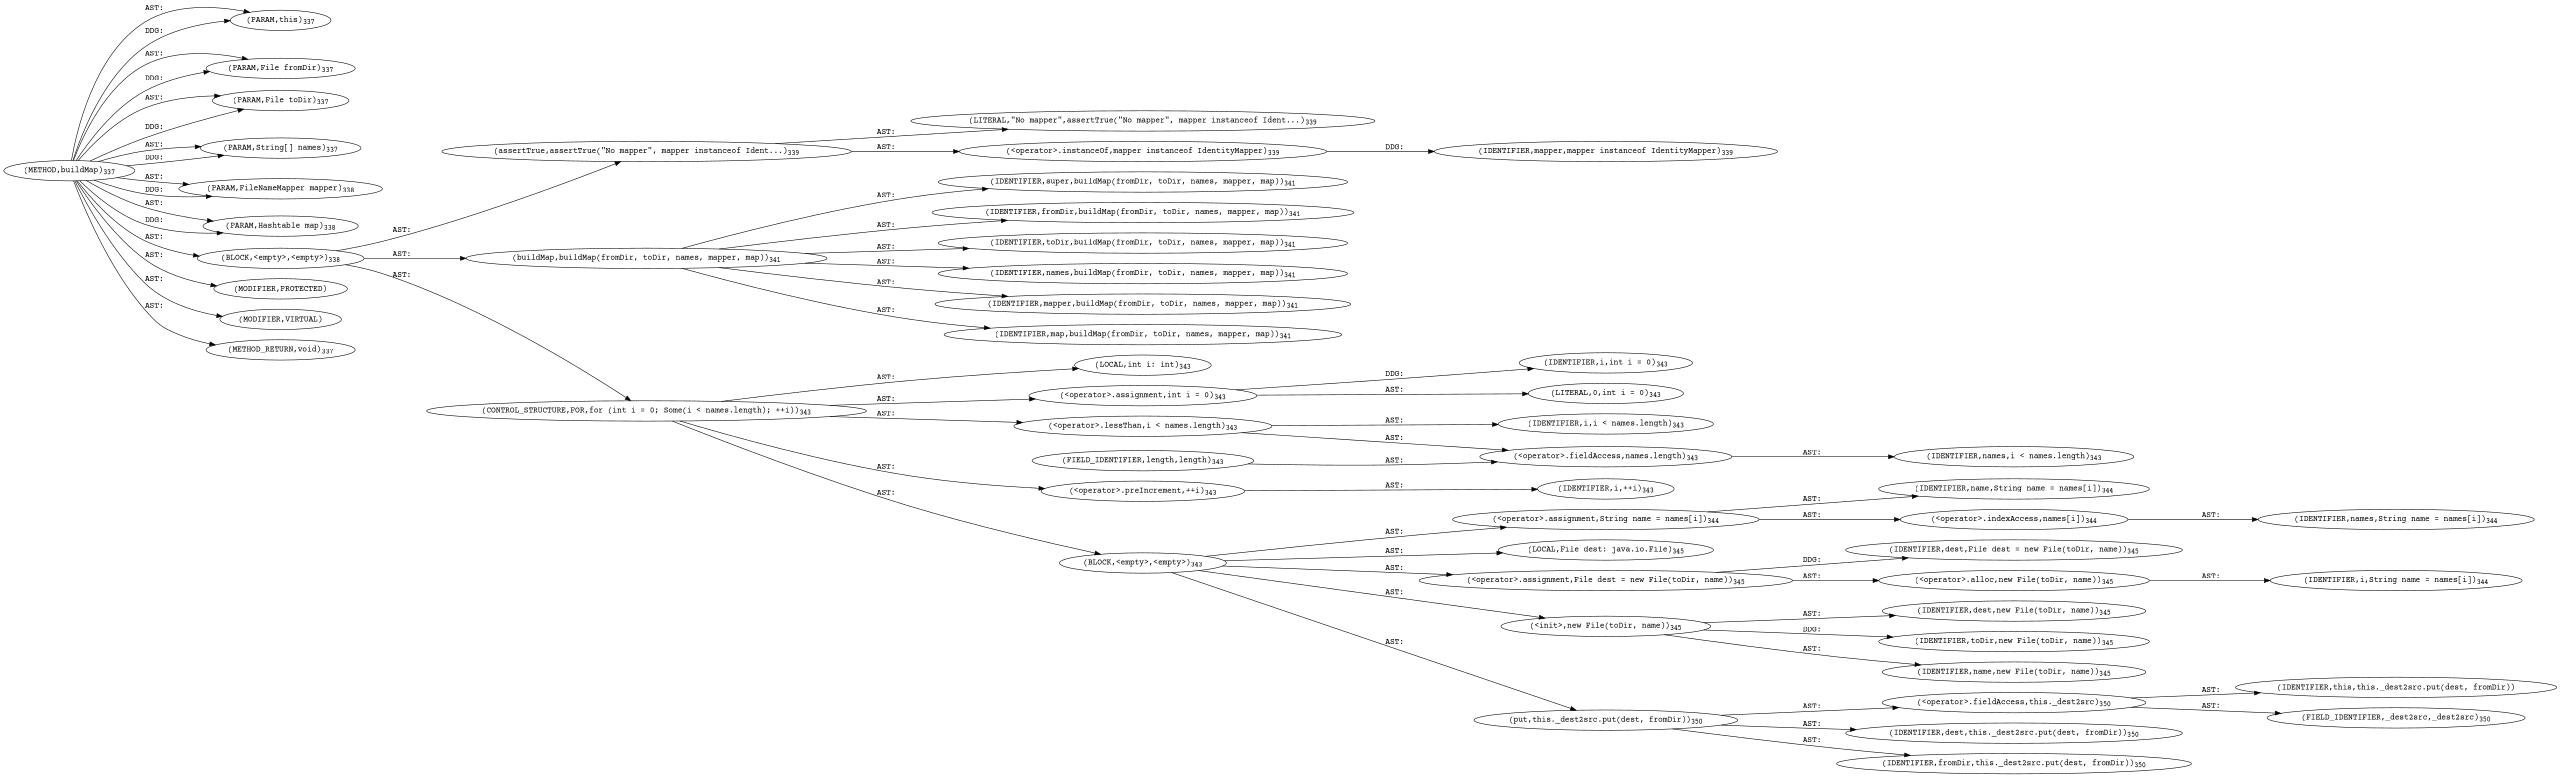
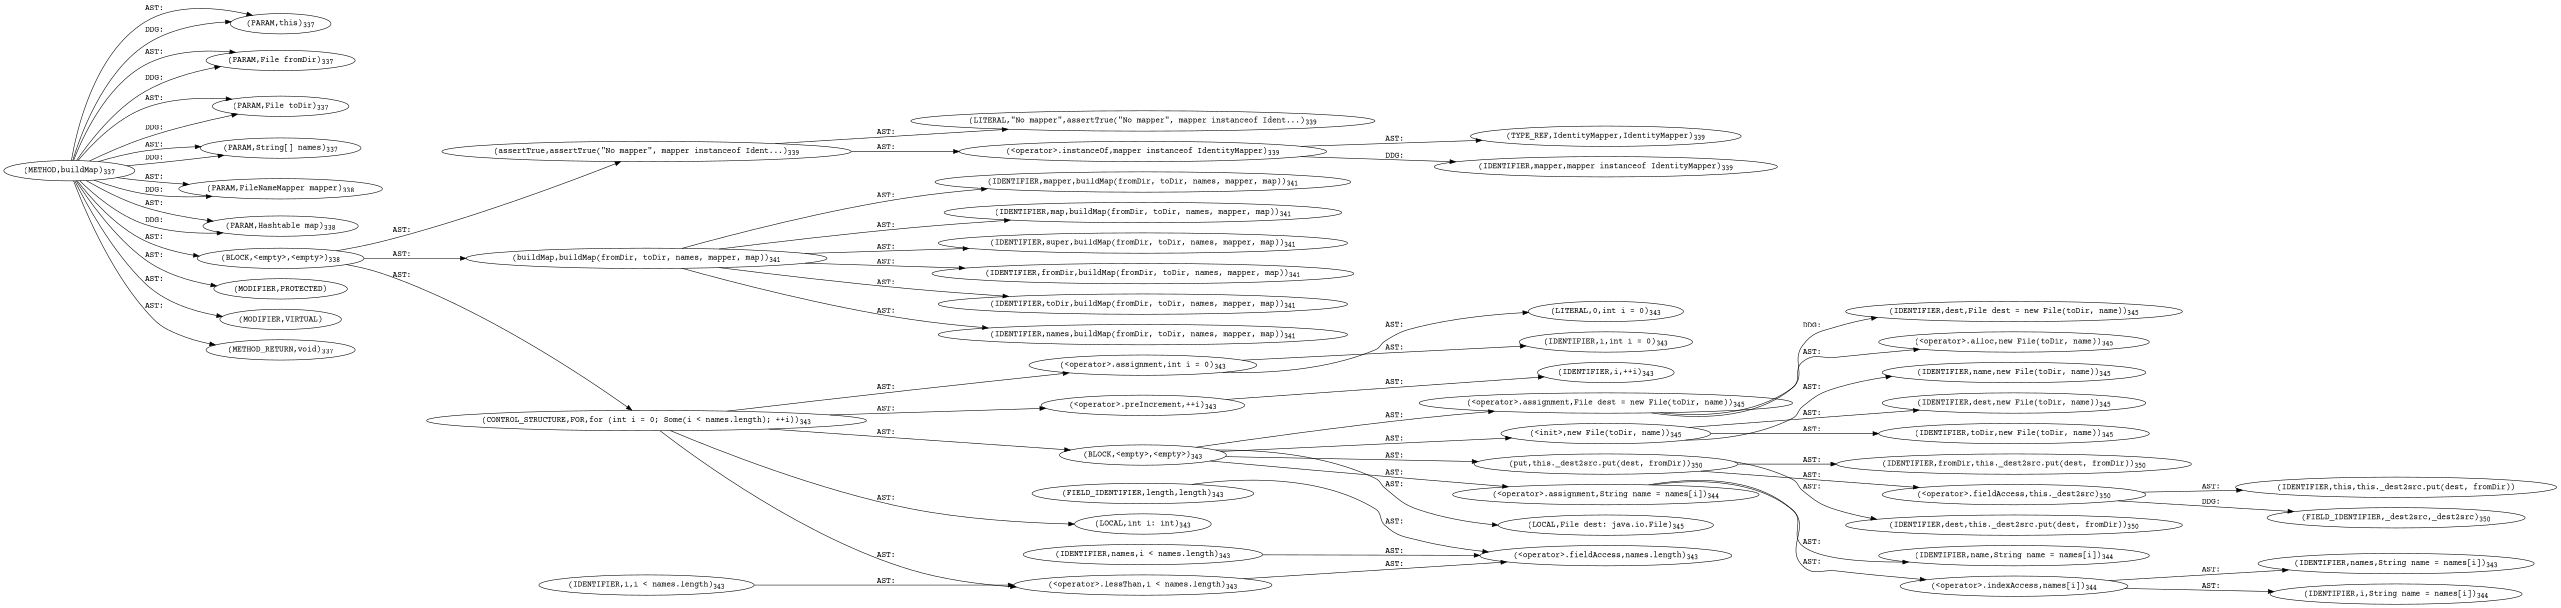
node "(TYPE_REF,IdentityMapper,IdentityMapper)": added
edge "(<operator>.assignment,int i = 0)" -> "(IDENTIFIER,i,int i = 0)": label "DDG: " -> "AST: "
edge "(<operator>.lessThan,i < names.length)" -> "(IDENTIFIER,i,i < names.length)": reversed
edge "(<operator>.fieldAccess,names.length)" -> "(IDENTIFIER,names,i < names.length)": reversed
node "(IDENTIFIER,names,String name = names[i])": text "344" -> "343"
edge "(<operator>.alloc,new File(toDir, name))" -> "(IDENTIFIER,i,String name = names[i])": now "(<operator>.indexAccess,names[i])" -> "(IDENTIFIER,i,String name = names[i])"
edge "(<init>,new File(toDir, name))" -> "(IDENTIFIER,toDir,new File(toDir, name))": label "DDG: " -> "AST: "
edge "(<operator>.fieldAccess,this._dest2src)" -> "(FIELD_IDENTIFIER,_dest2src,_dest2src)": label "AST: " -> "DDG: "
